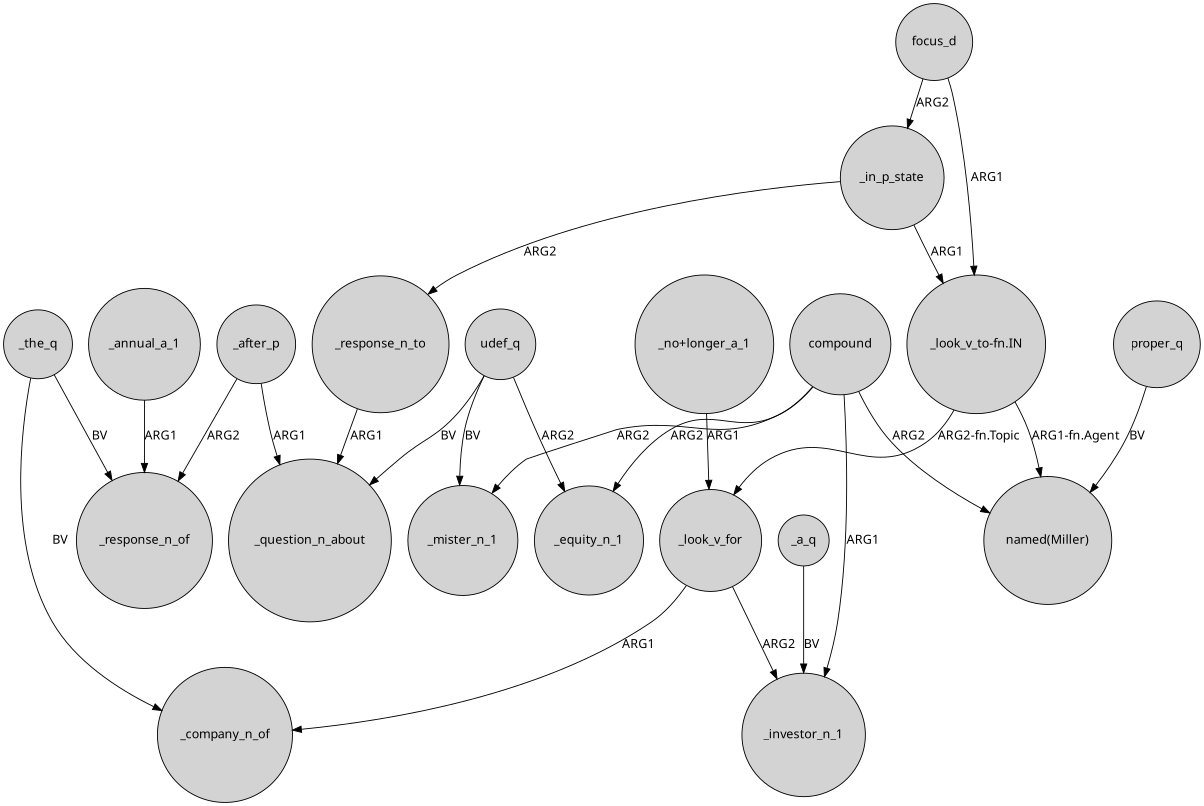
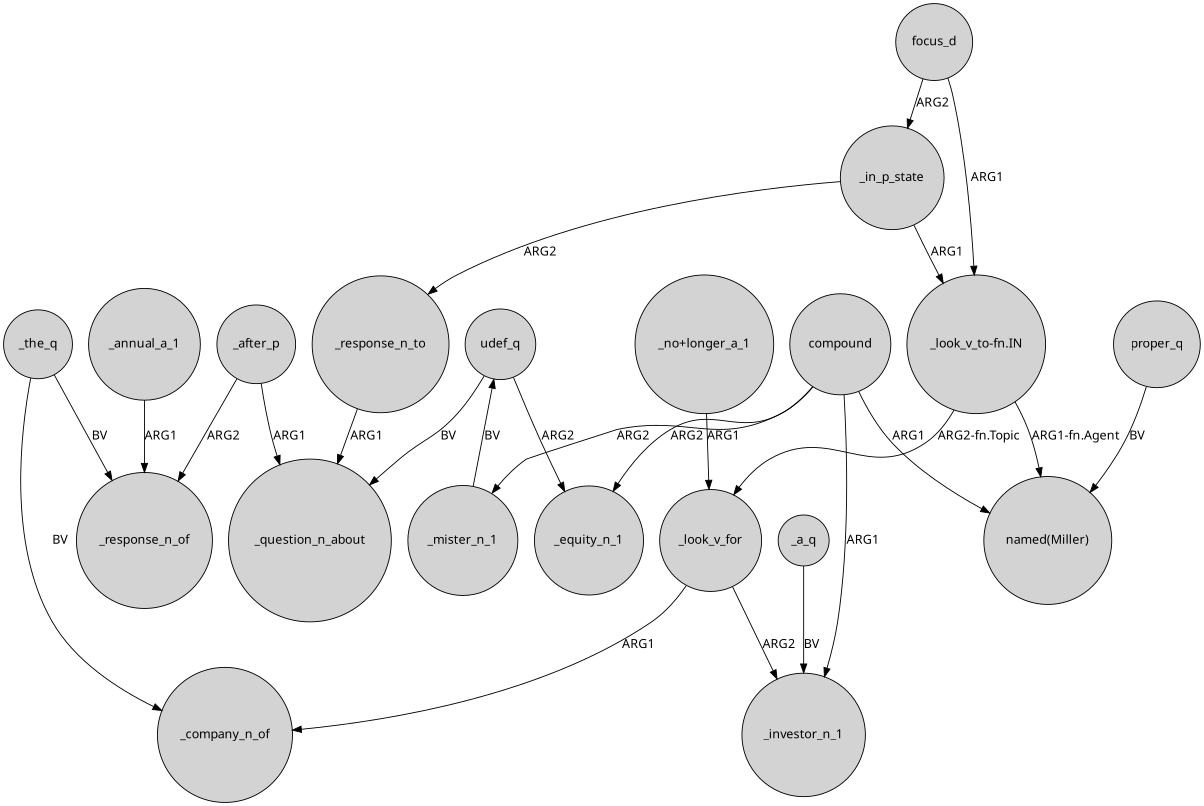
edge "udef_q" -> "_mister_n_1": reversed
edge "compound" -> "named(Miller)": label "ARG2" -> "ARG1"
